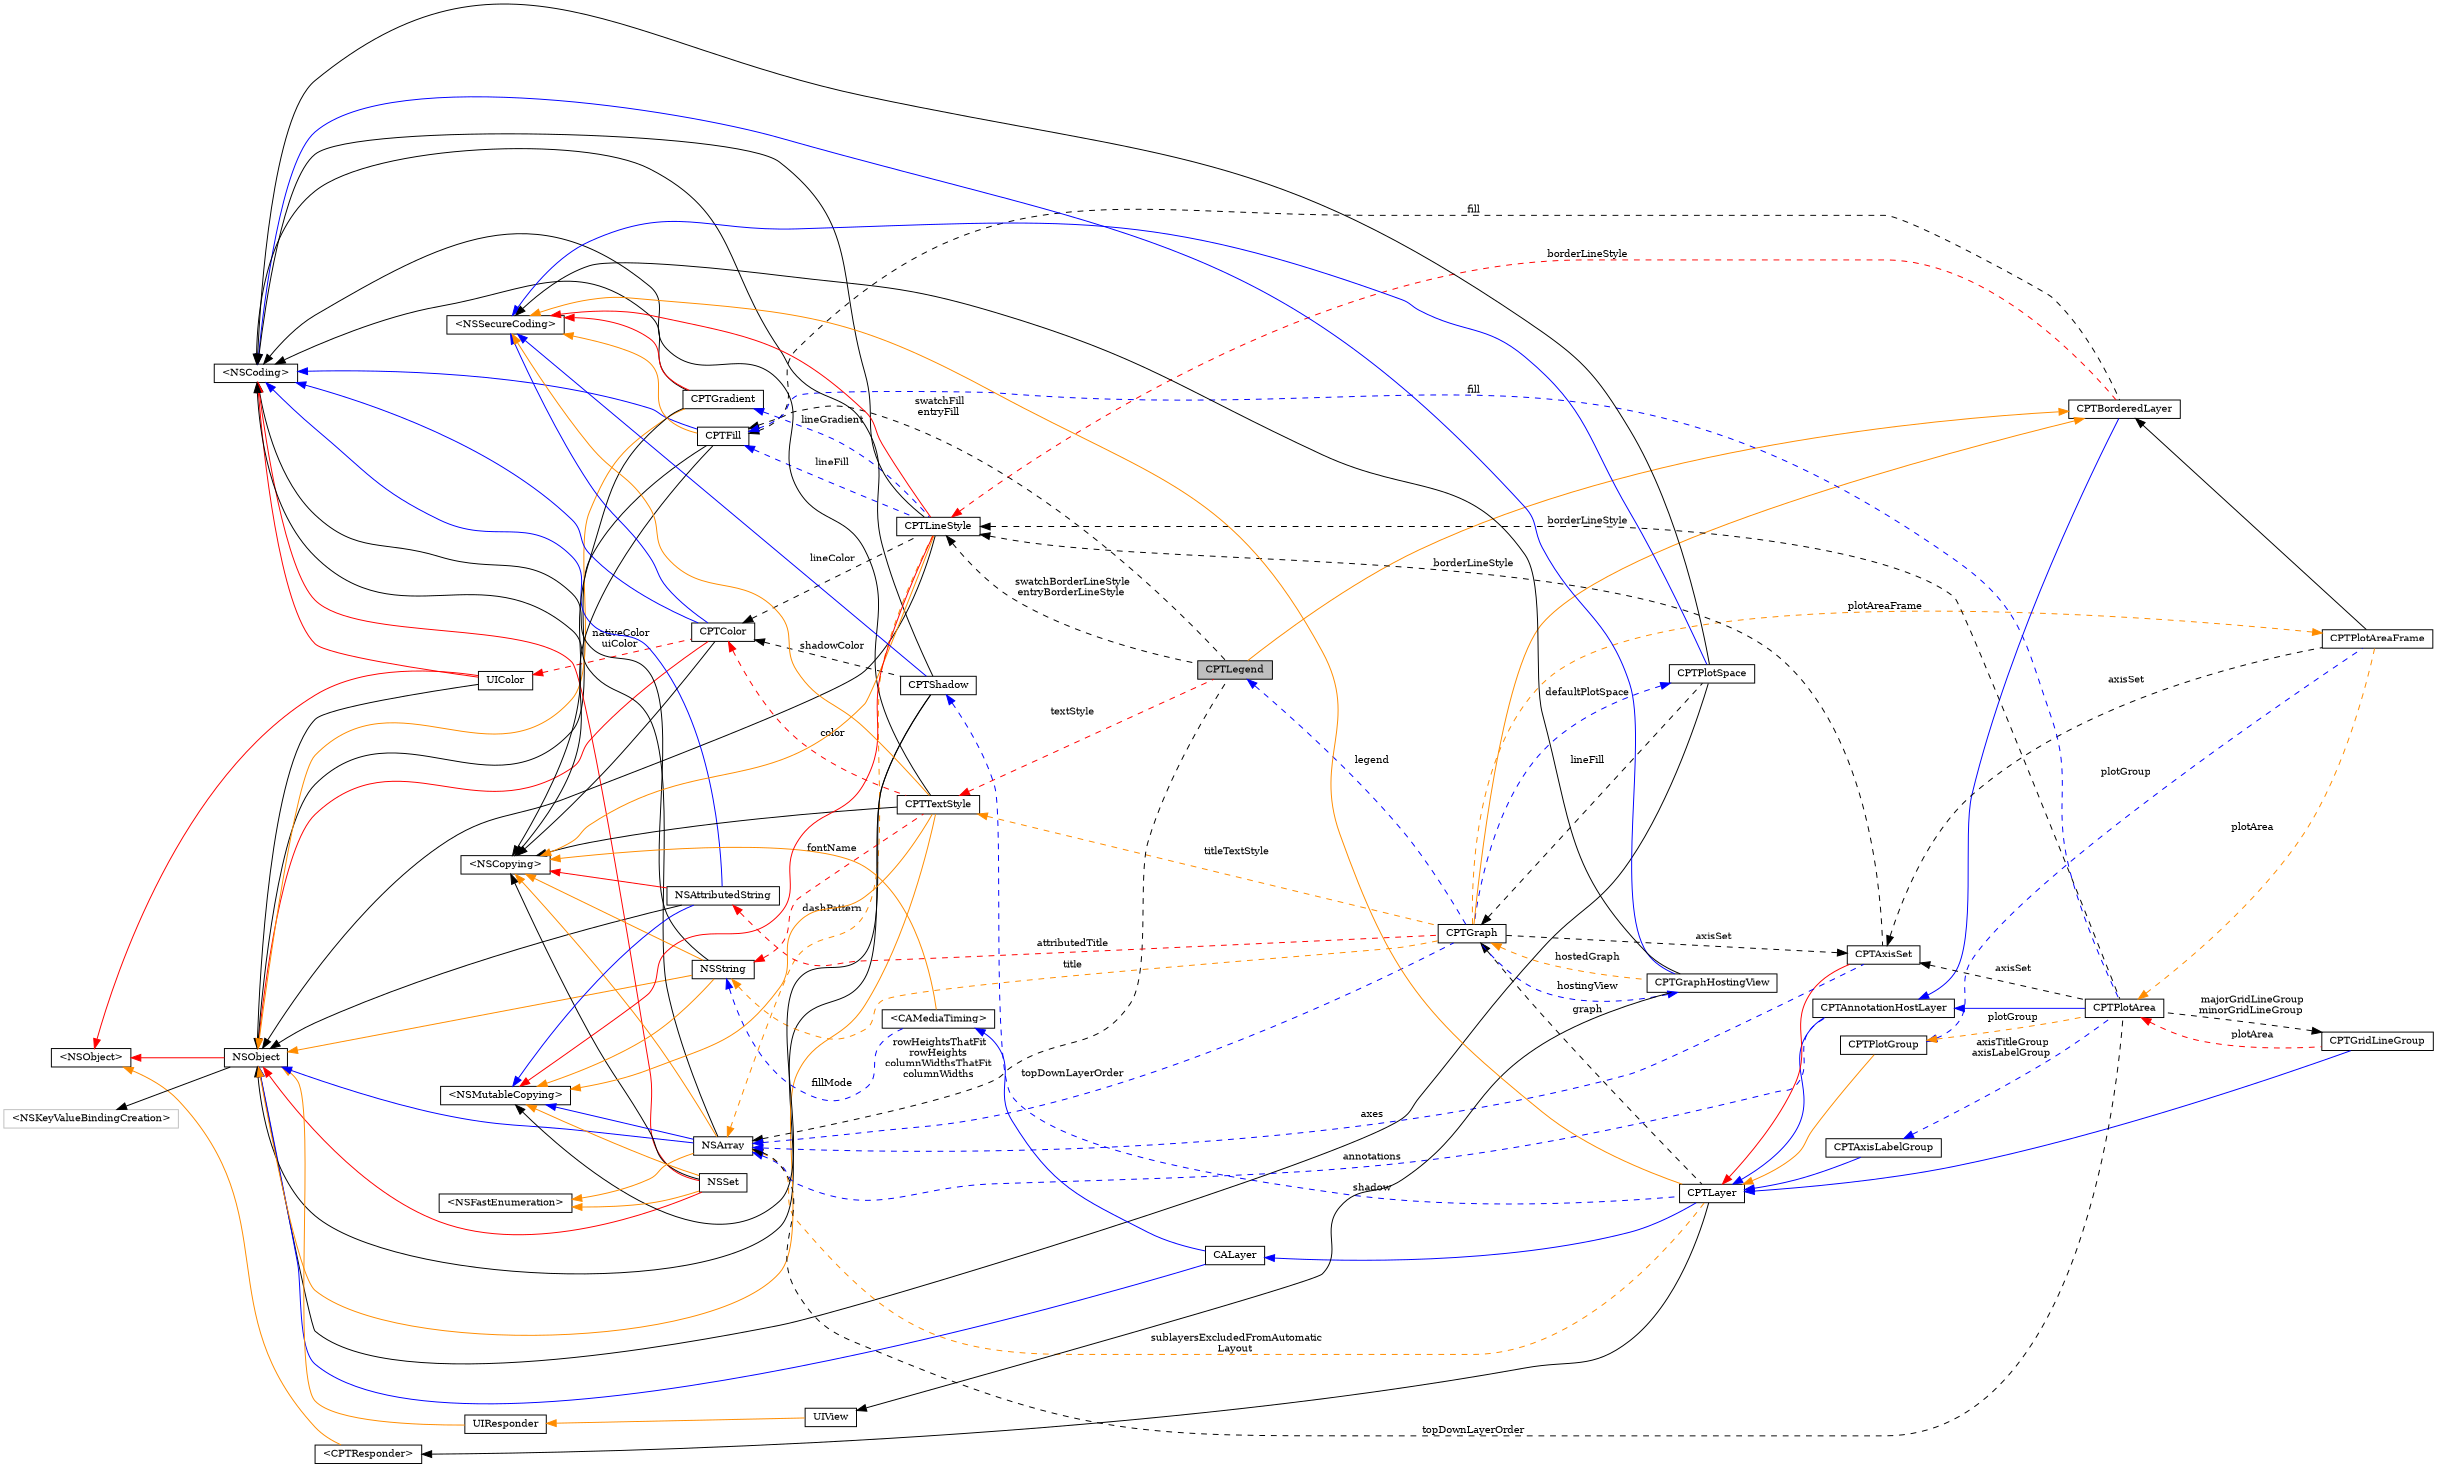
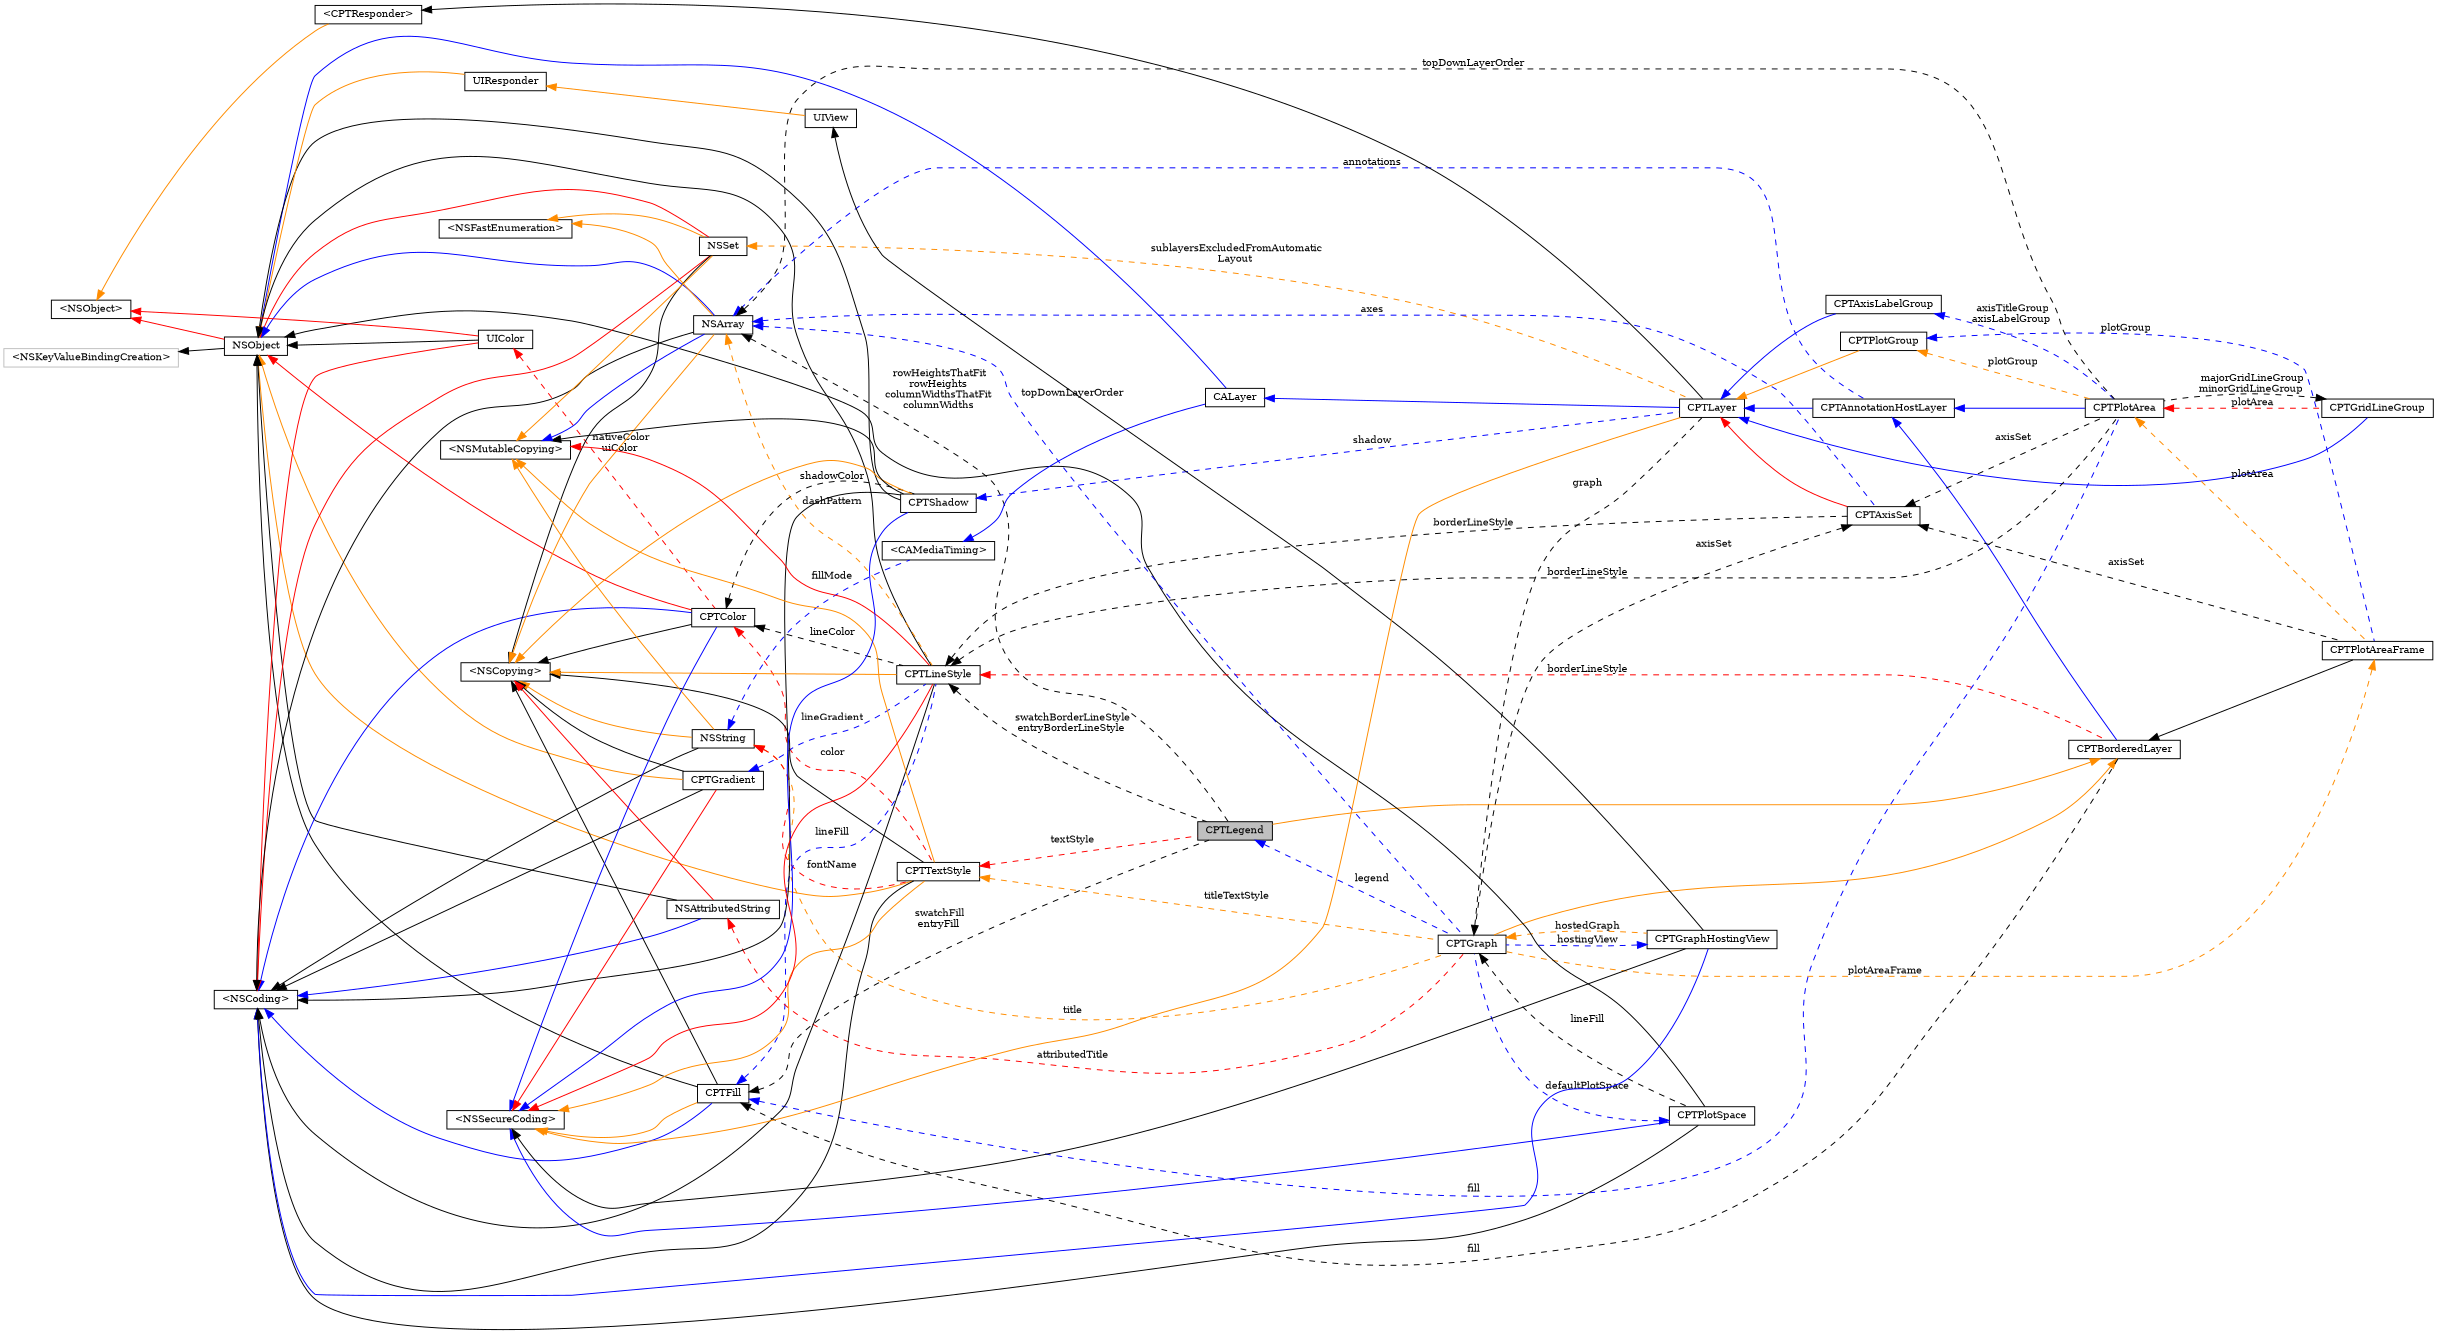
edge "<CAMediaTiming>" -> "<NSCopying>": now "CPTShadow" -> "<NSCopying>"
edge "NSAttributedString" -> "<NSMutableCopying>": removed
edge "NSString" -> "NSObject": removed
edge "CPTLayer" -> "NSArray": now "CPTLayer" -> "NSSet"
